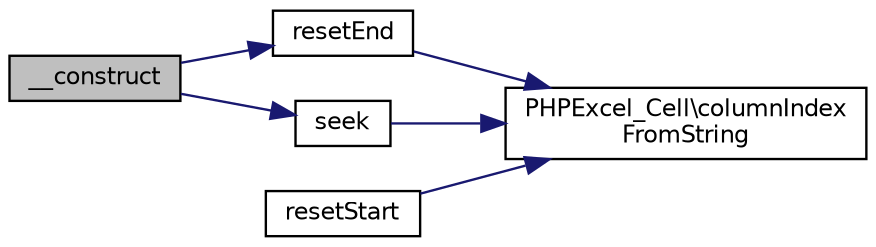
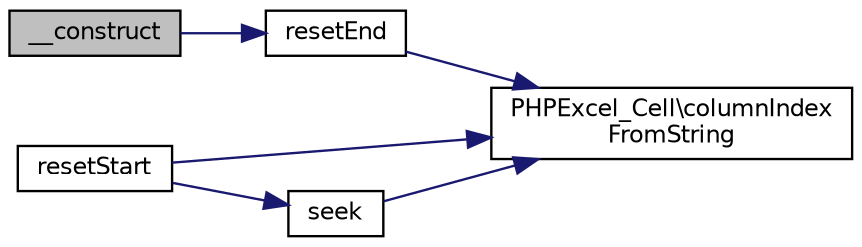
edge "__construct" -> "seek": now "resetStart" -> "seek"
